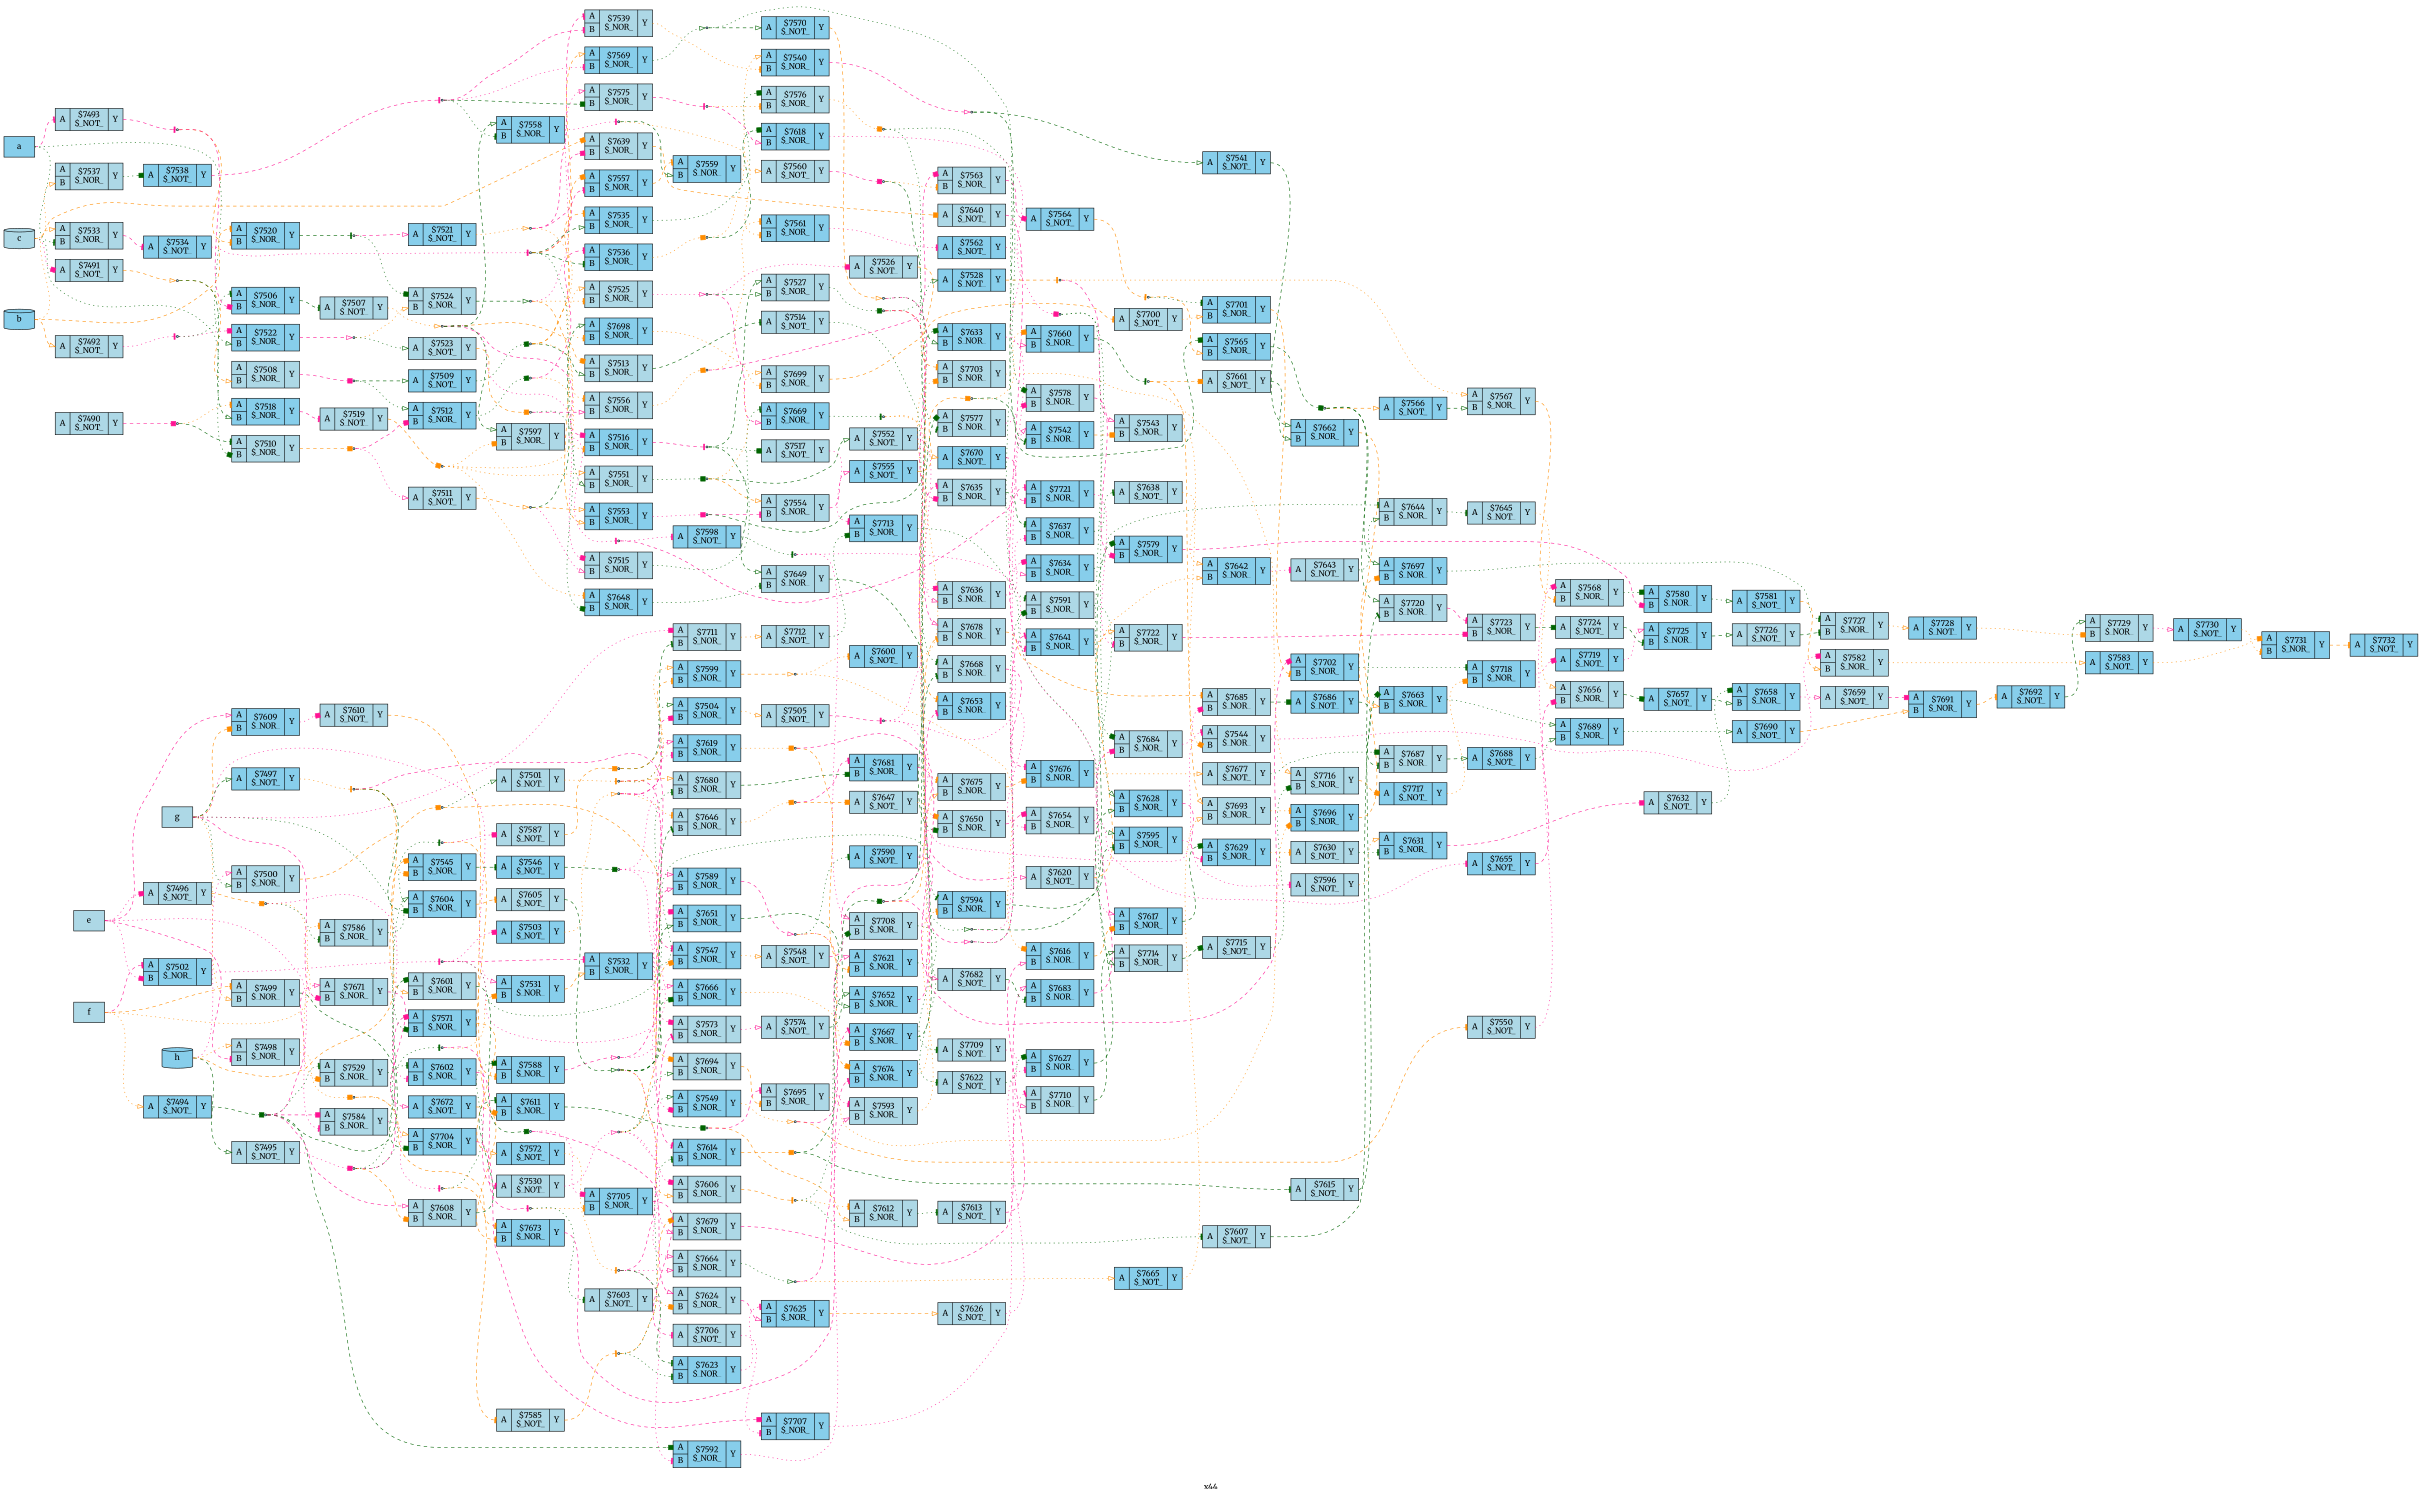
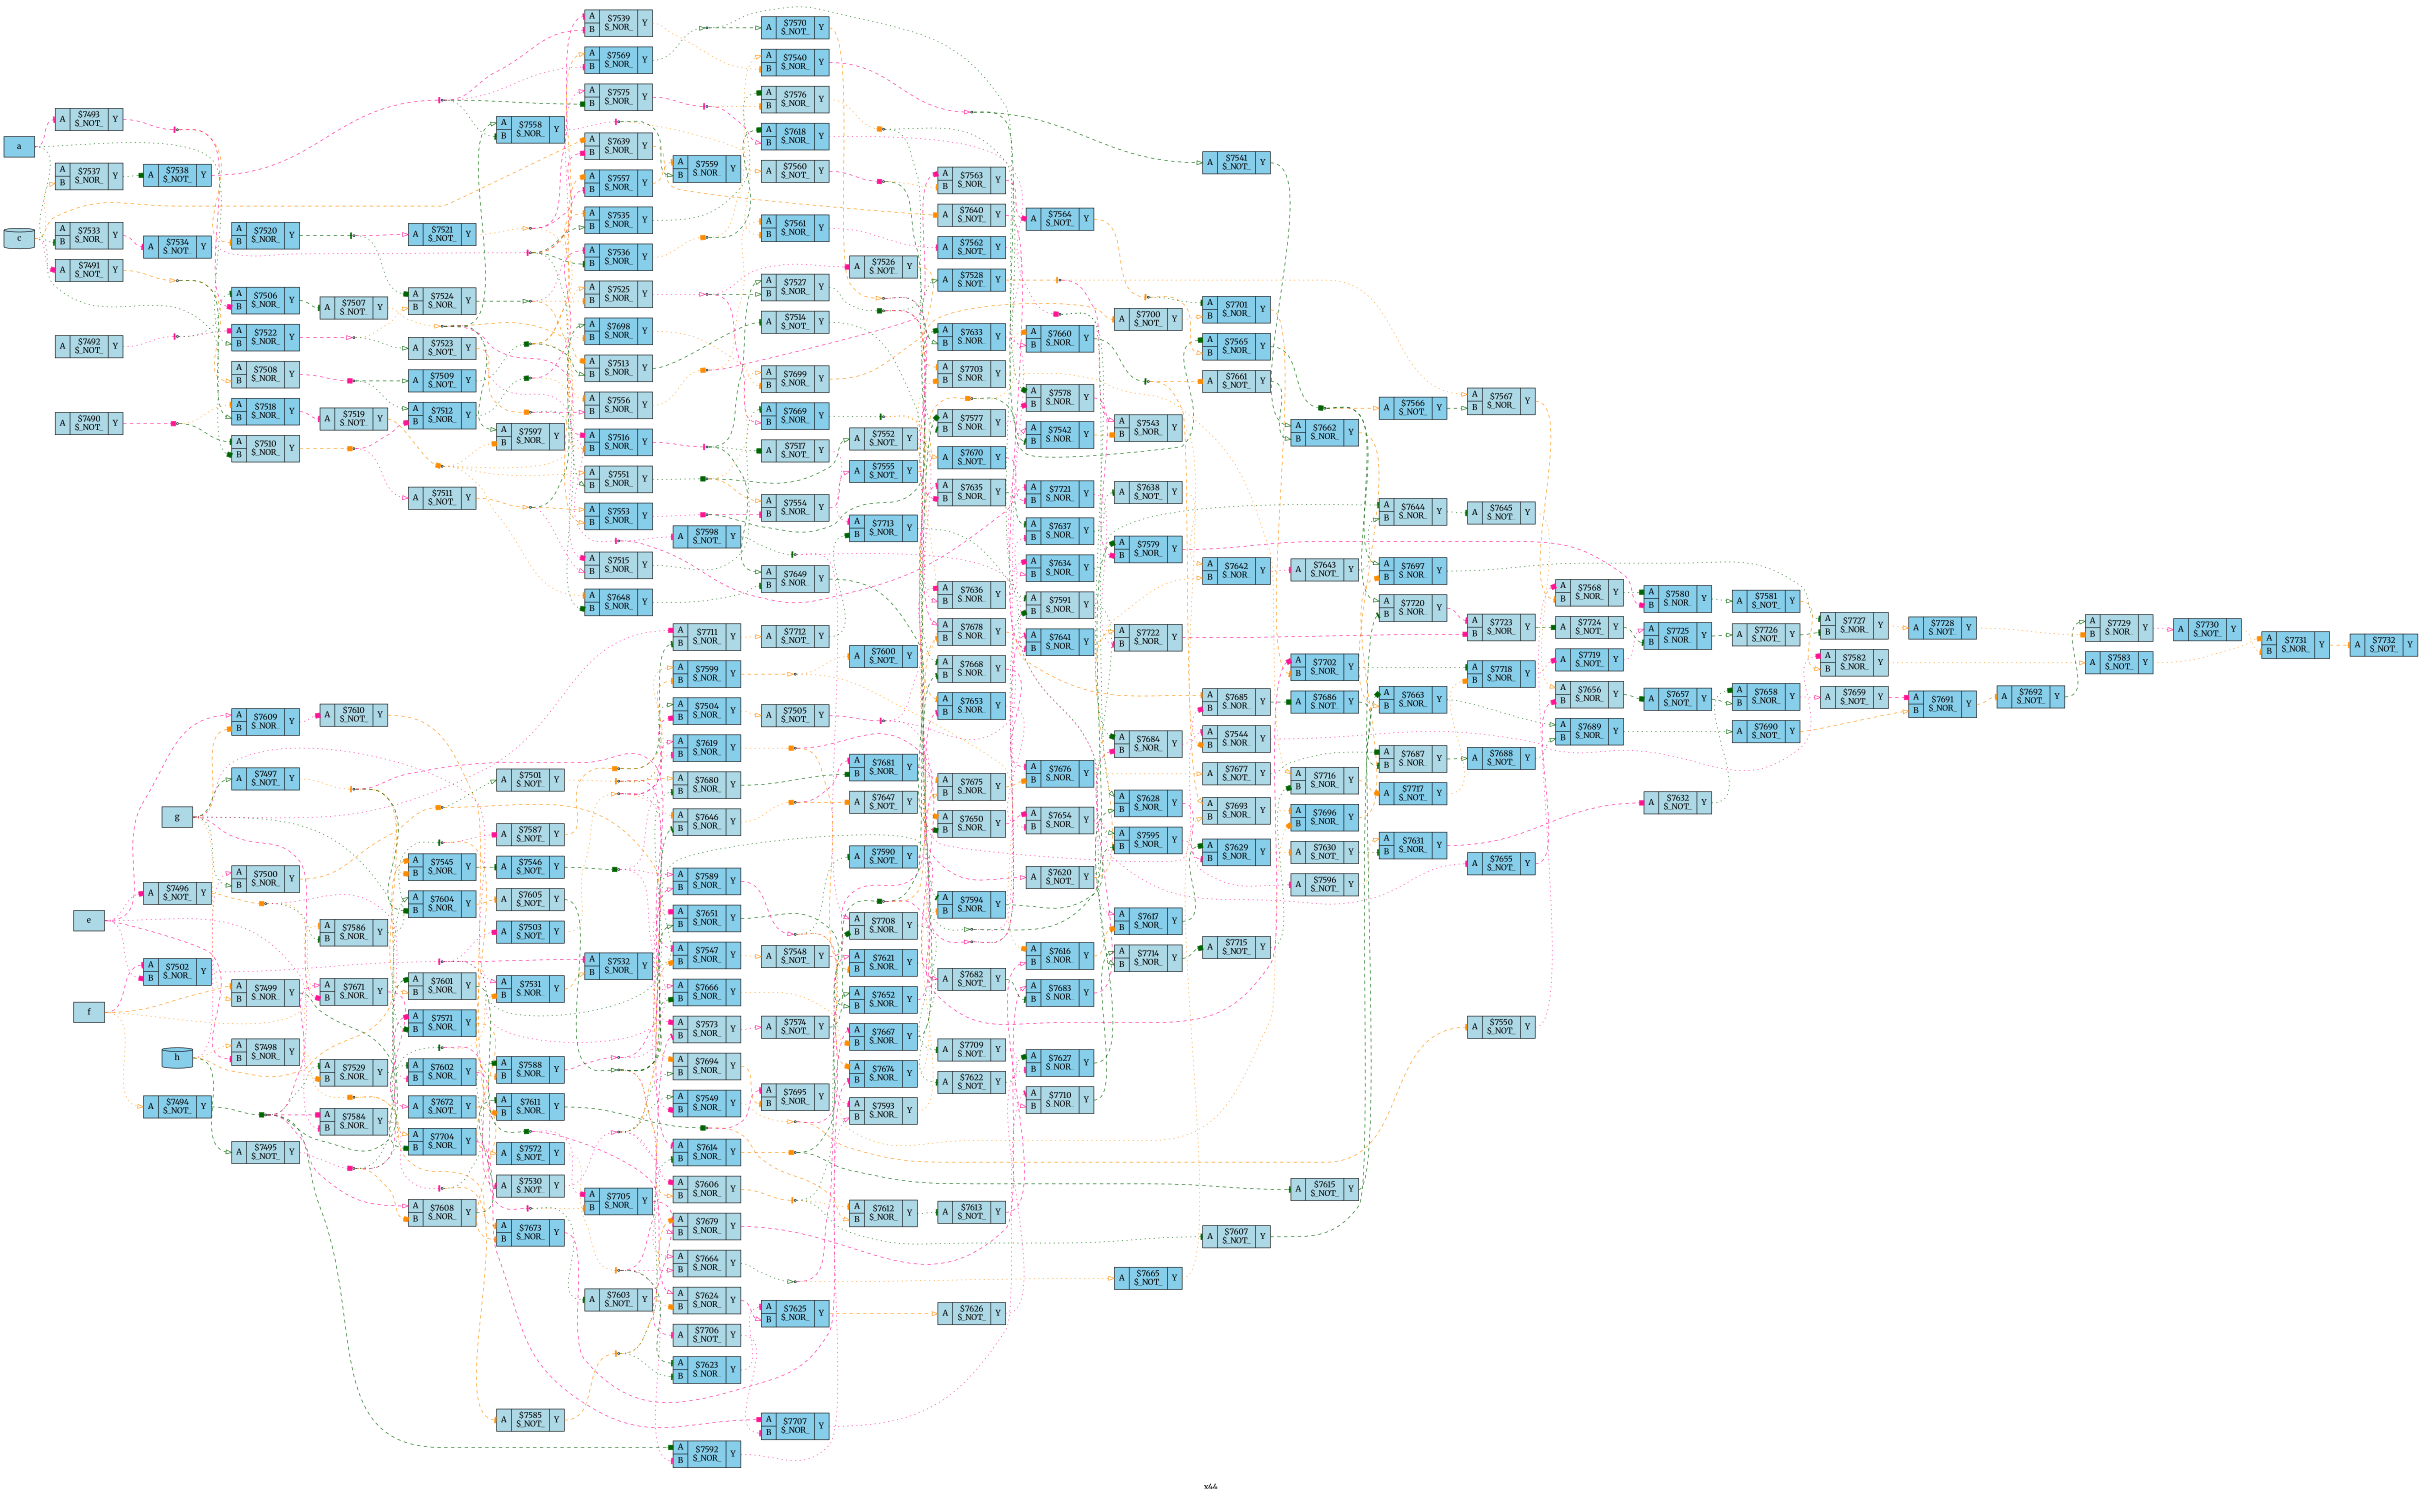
node "b": removed
